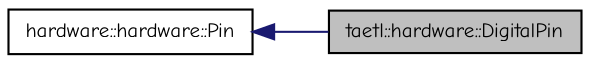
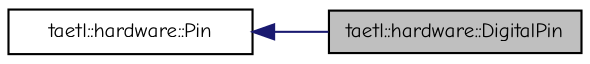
node "hardware::hardware::Pin": label "hardware::hardware::Pin" -> "taetl::hardware::Pin"
